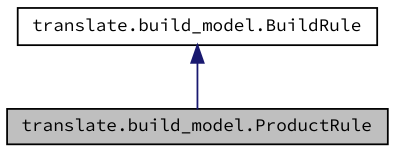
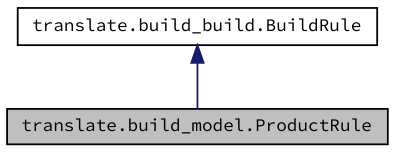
node "translate.build_model.BuildRule": label "translate.build_model.BuildRule" -> "translate.build_build.BuildRule"
